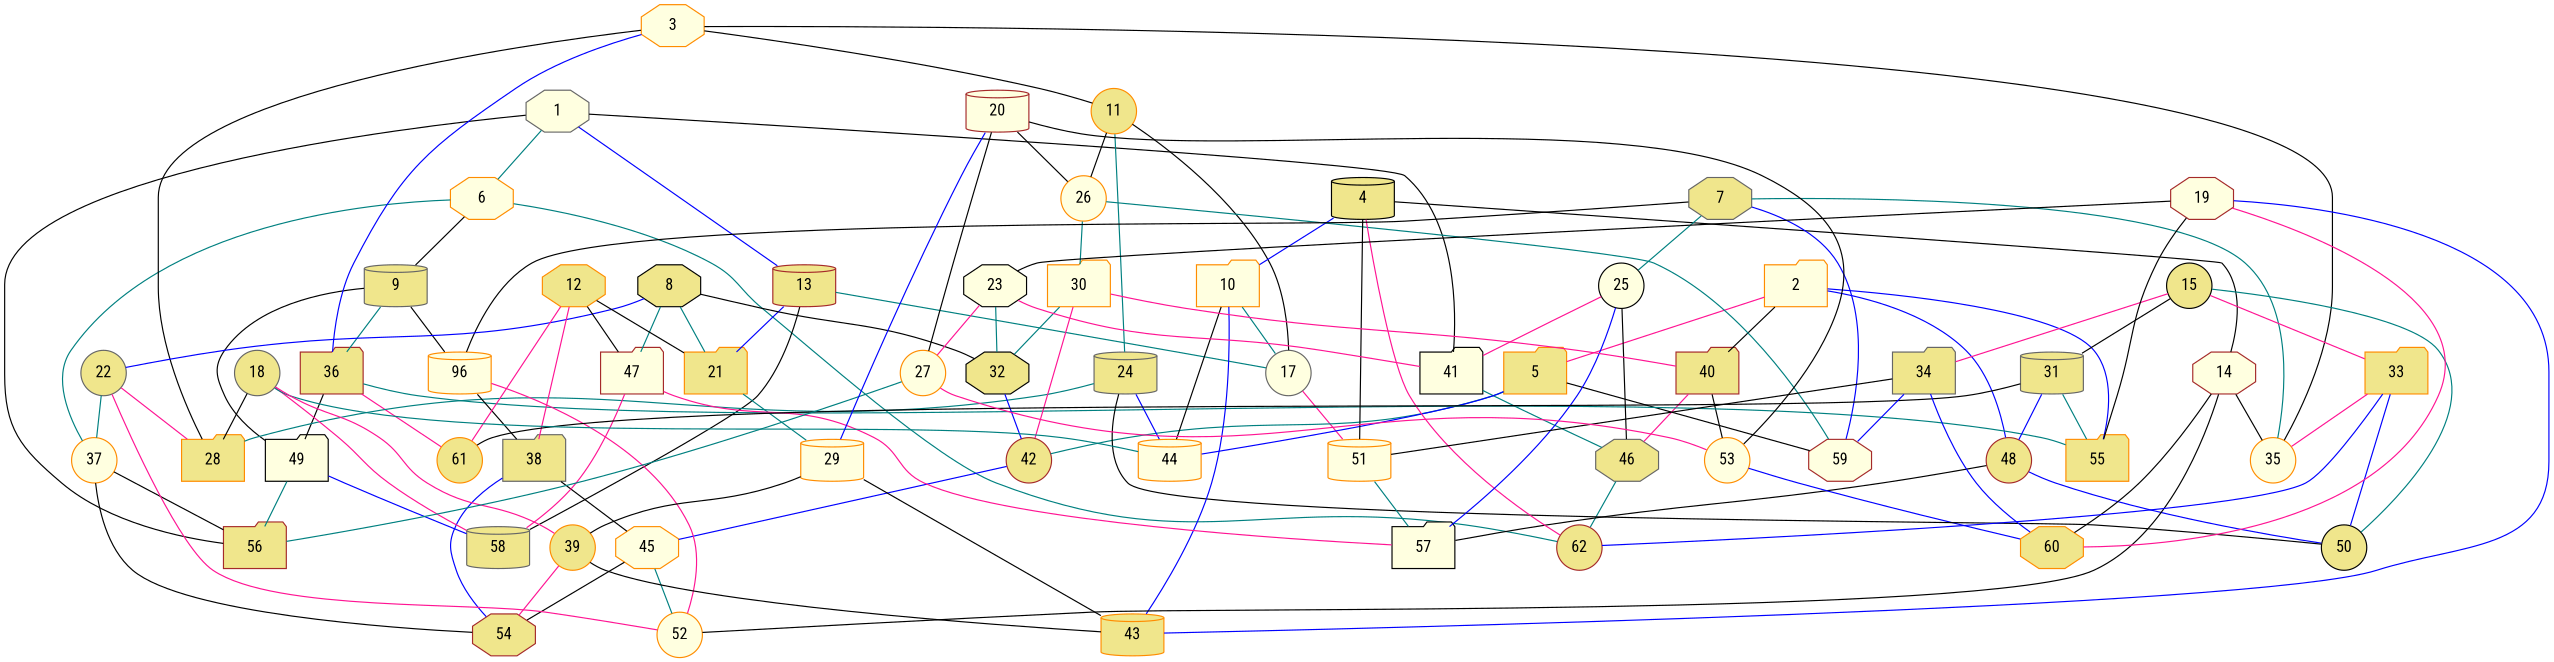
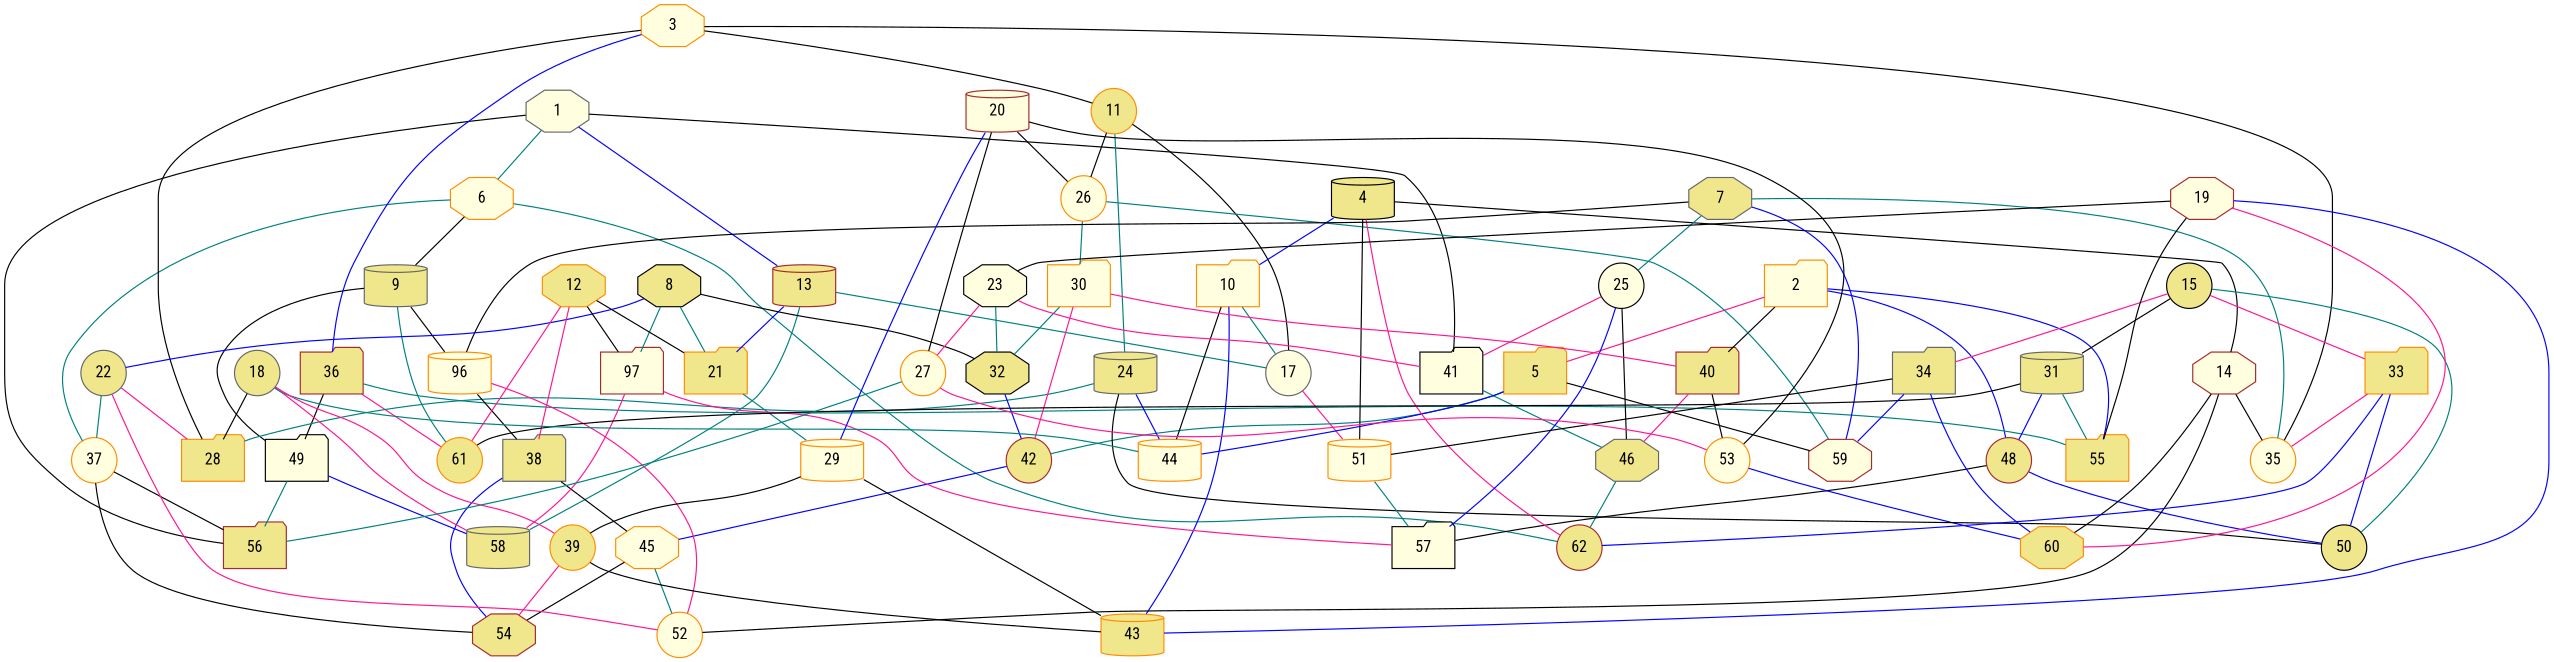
edge "9" -- "36": now "9" -- "61"
node "47": label "47" -> "97"
edge "13" -- "58": color black -> teal
